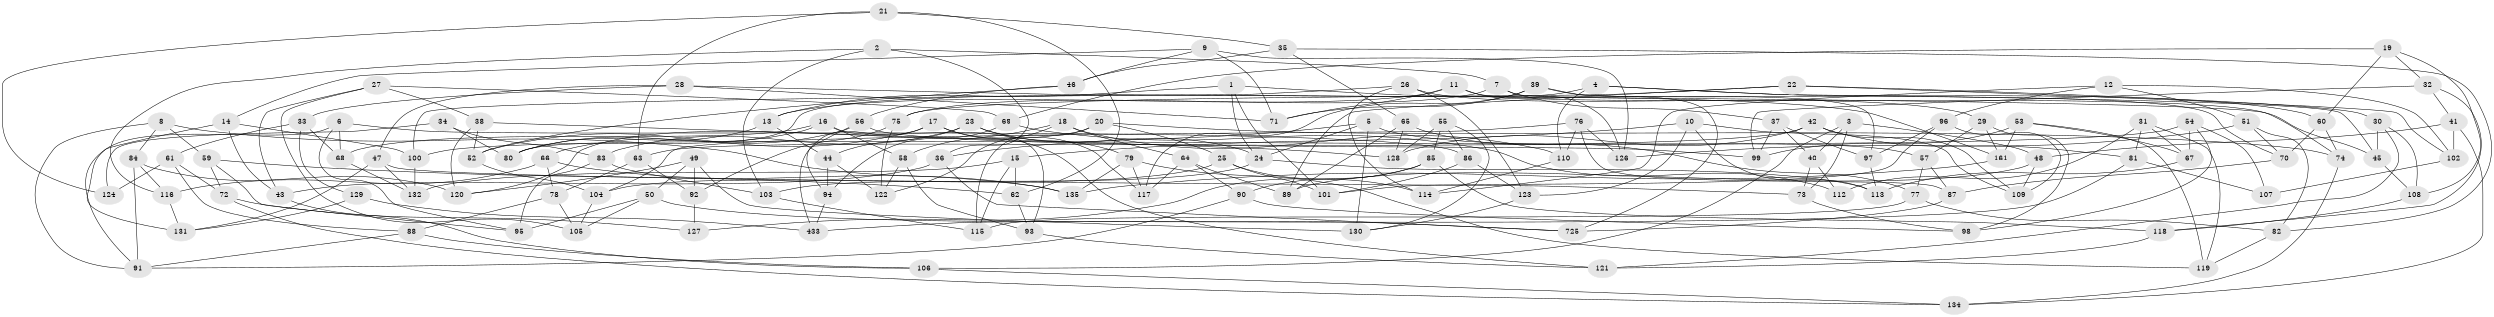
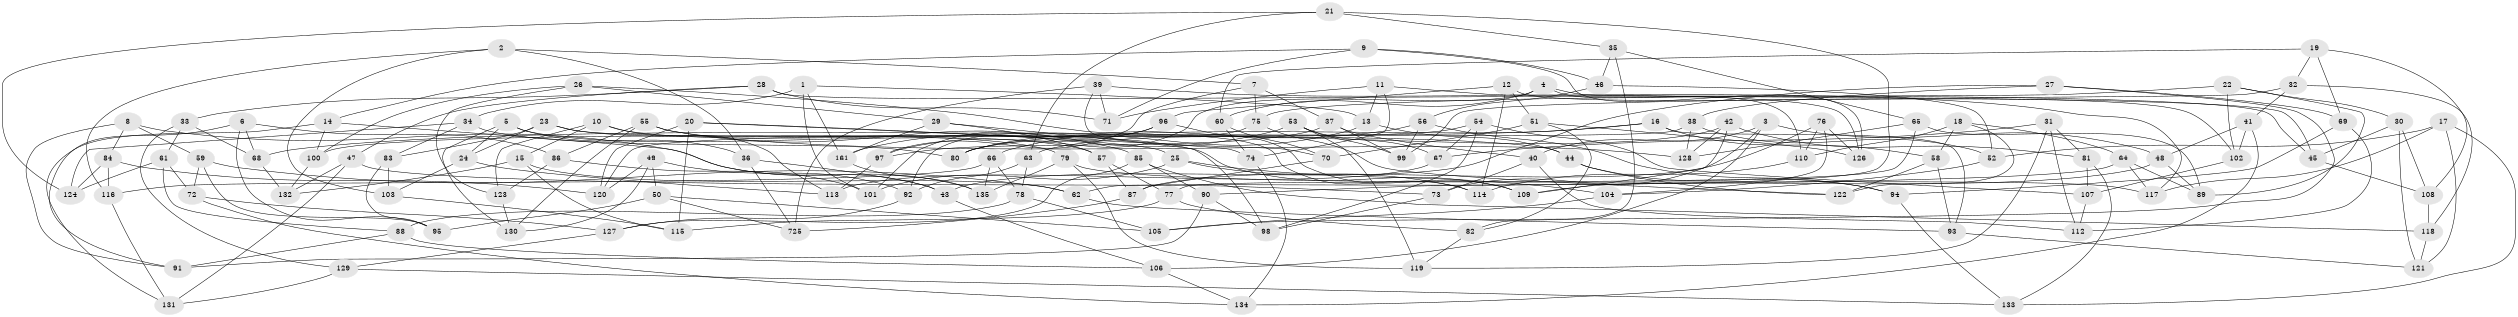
edge "1" -- "24": now "1" -- "34"
edge "84" -- "91": now "84" -- "124"
edge "107" -- "112": added
node "433": label "433" -> "133"
edge "127" -- "129": added
